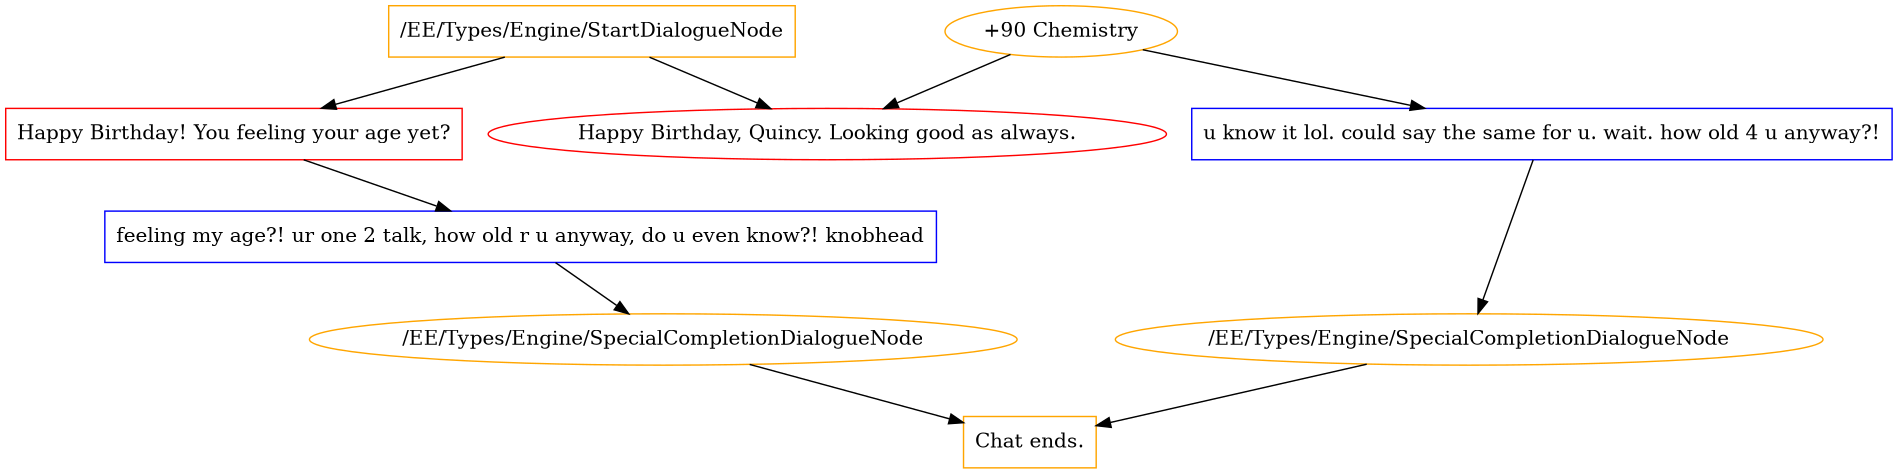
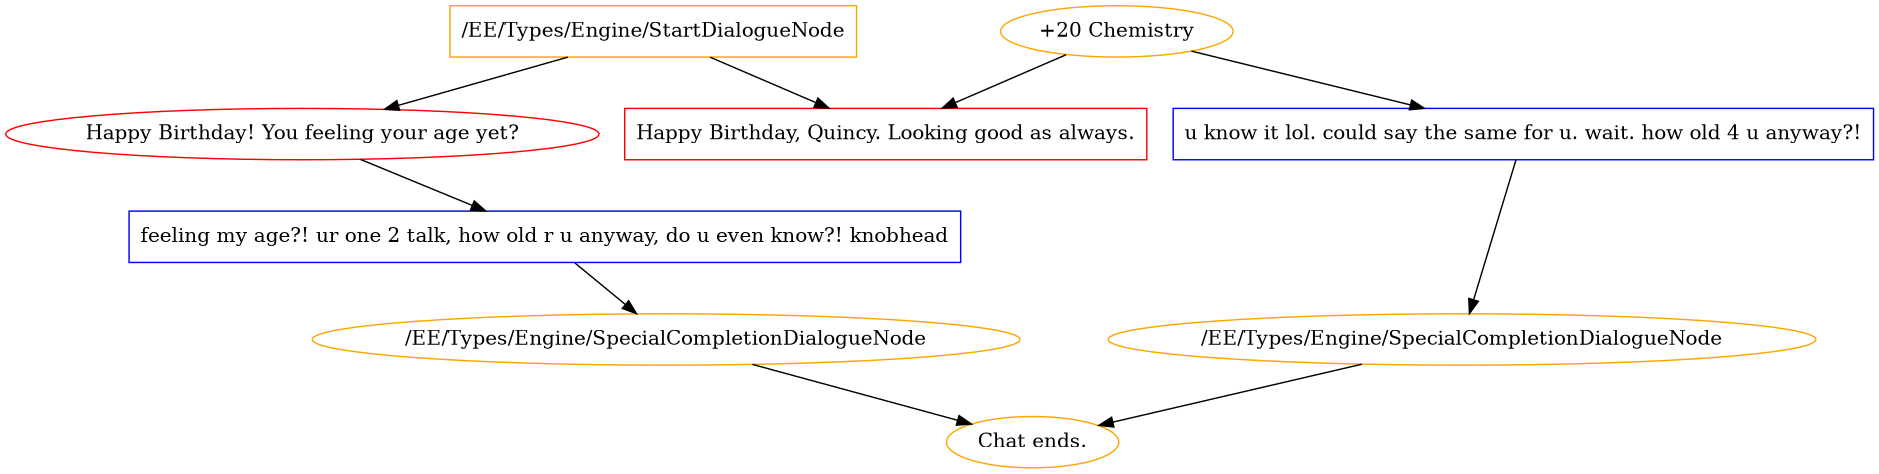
node "+90 Chemistry": label "+90 Chemistry" -> "+20 Chemistry"
node "Happy Birthday! You feeling your age yet?": shape box -> ellipse
node "Happy Birthday, Quincy. Looking good as always.": shape ellipse -> box
node "Chat ends.": shape box -> ellipse
